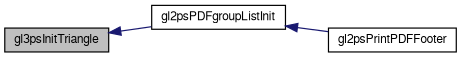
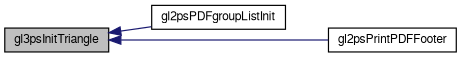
edge "gl2psPrintPDFFooter" -> "gl2psPDFgroupListInit": now "gl2psPrintPDFFooter" -> "gl3psInitTriangle"
